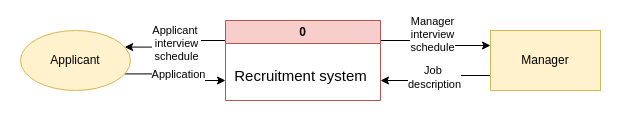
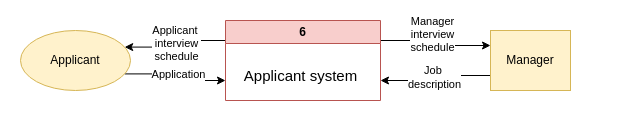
node "0": label "0" -> "6"
node "Manager": size 110x60 -> 80x60
node "Recruitment system": label "Recruitment system" -> "Applicant system"
